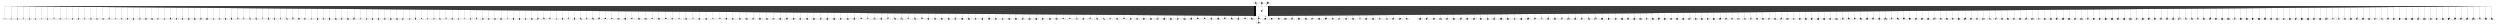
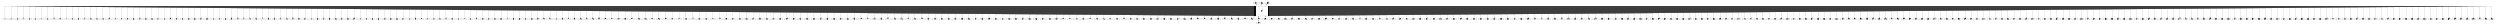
node "222": added
